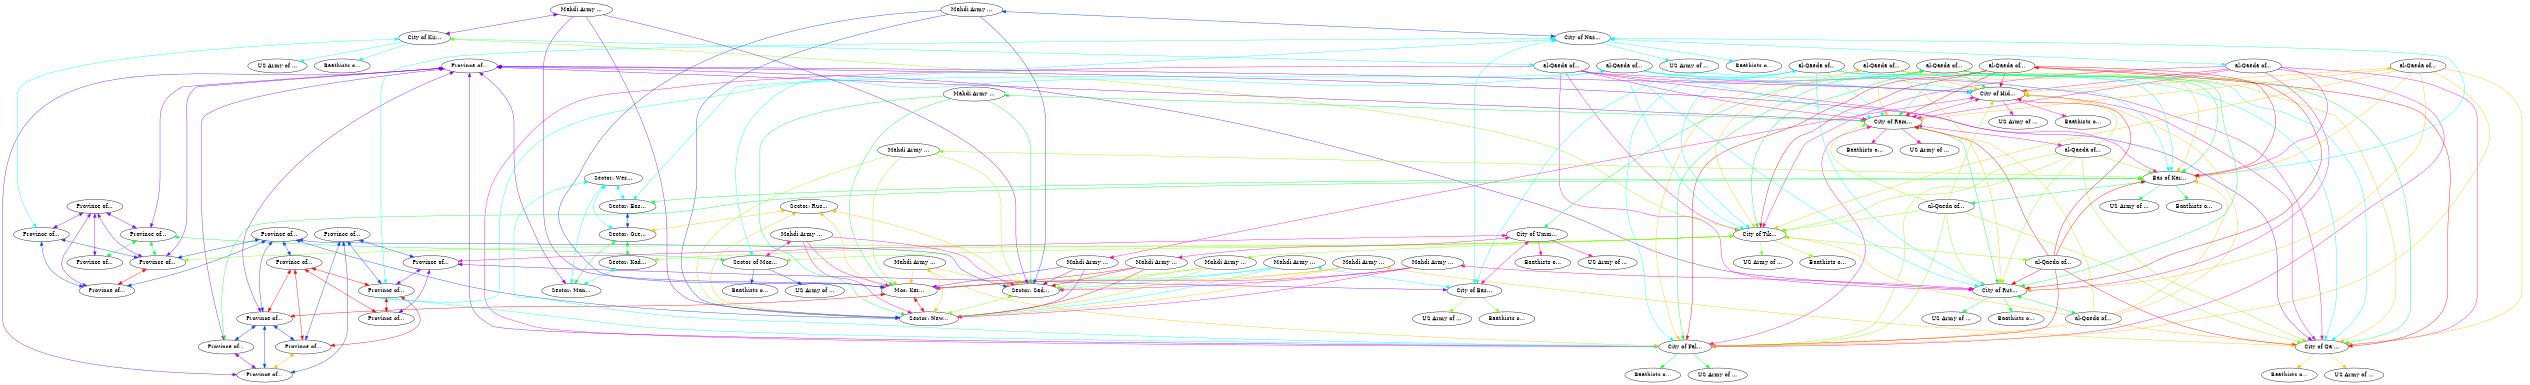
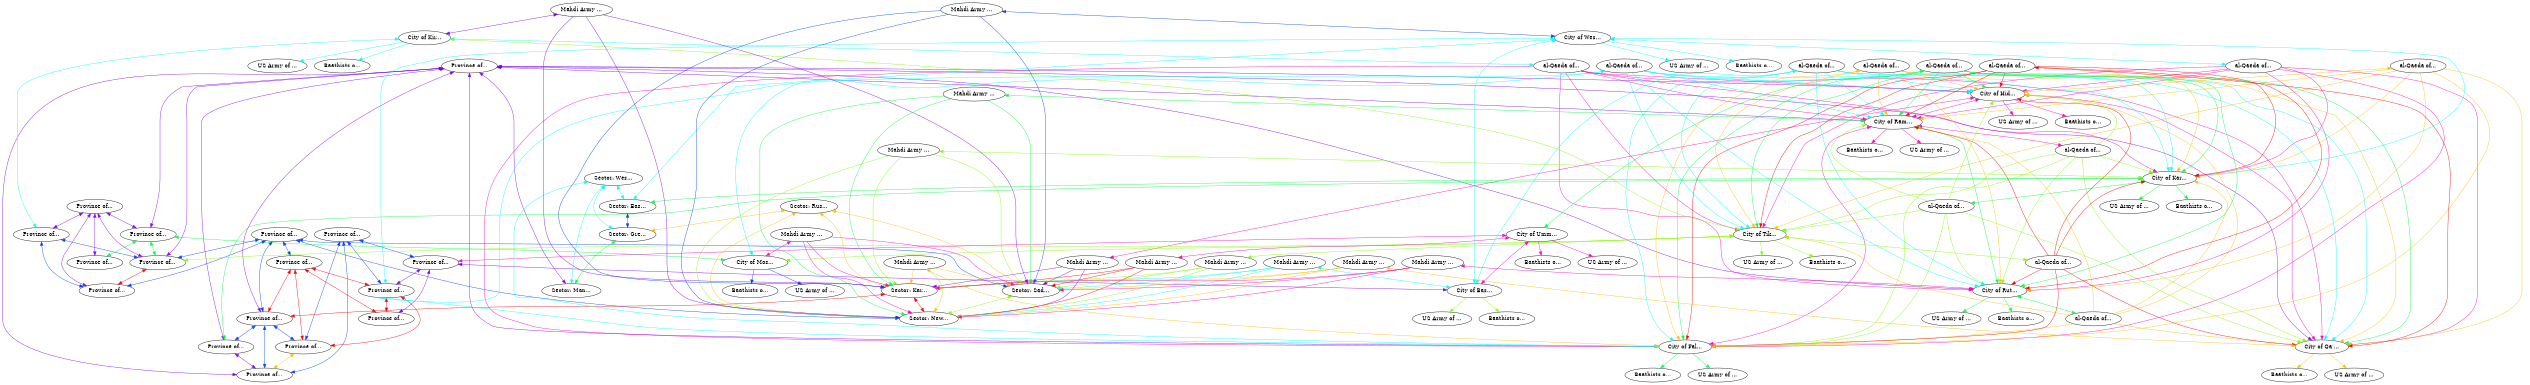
node "City of Nas...": label "City of Nas..." -> "City of Wes..."
node "Bas of Kar...": label "Bas of Kar..." -> "City of Kar..."
node "Sector: Kad...": removed
node "Sector of Mos...": label "Sector of Mos..." -> "City of Mos..."
node "Mos: Kar...": label "Mos: Kar..." -> "Sector: Kar..."
